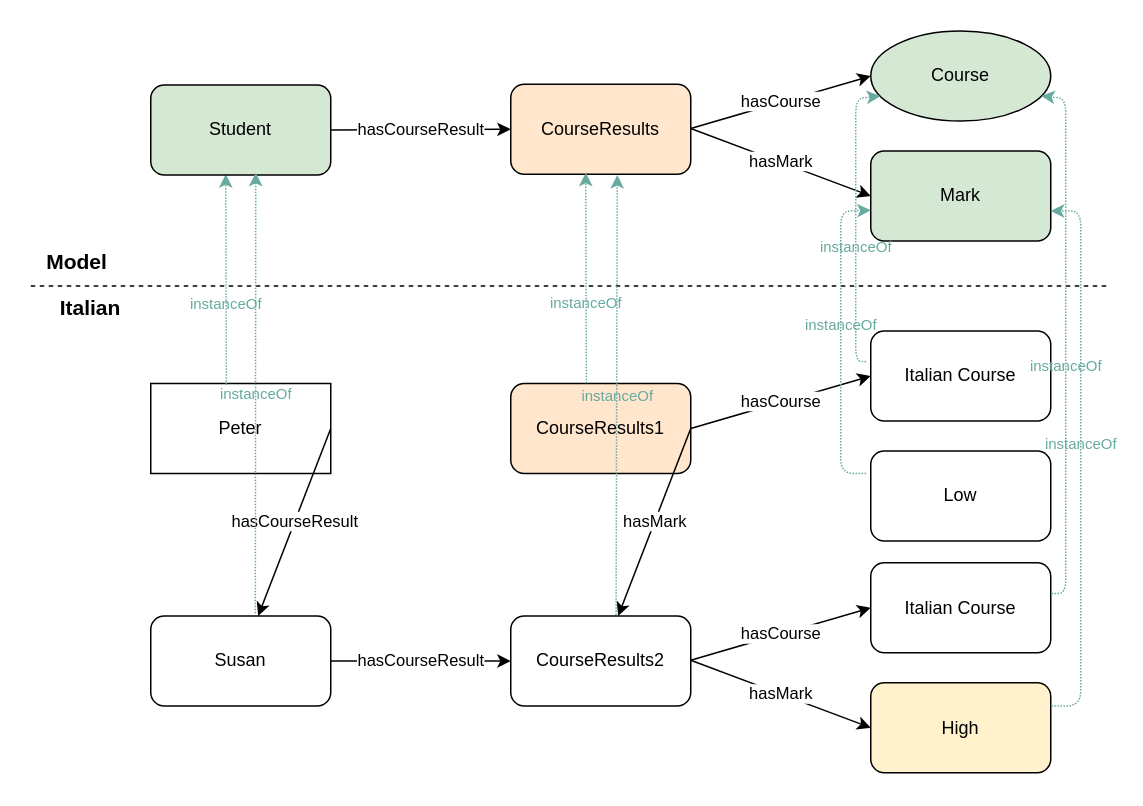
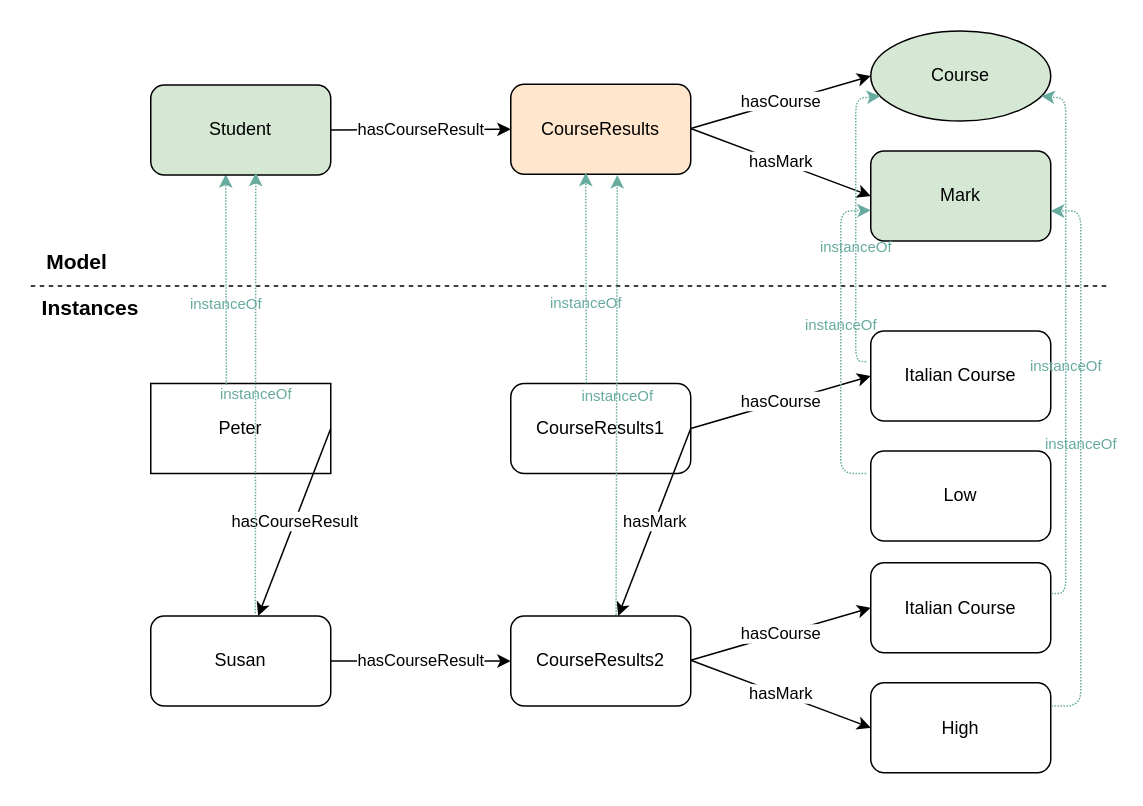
node "Italian": label "Italian" -> "Instances"
node "CourseResults1": fillcolor #ffe6cc -> #ffffff
node "High": fillcolor #fff2cc -> #ffffff
